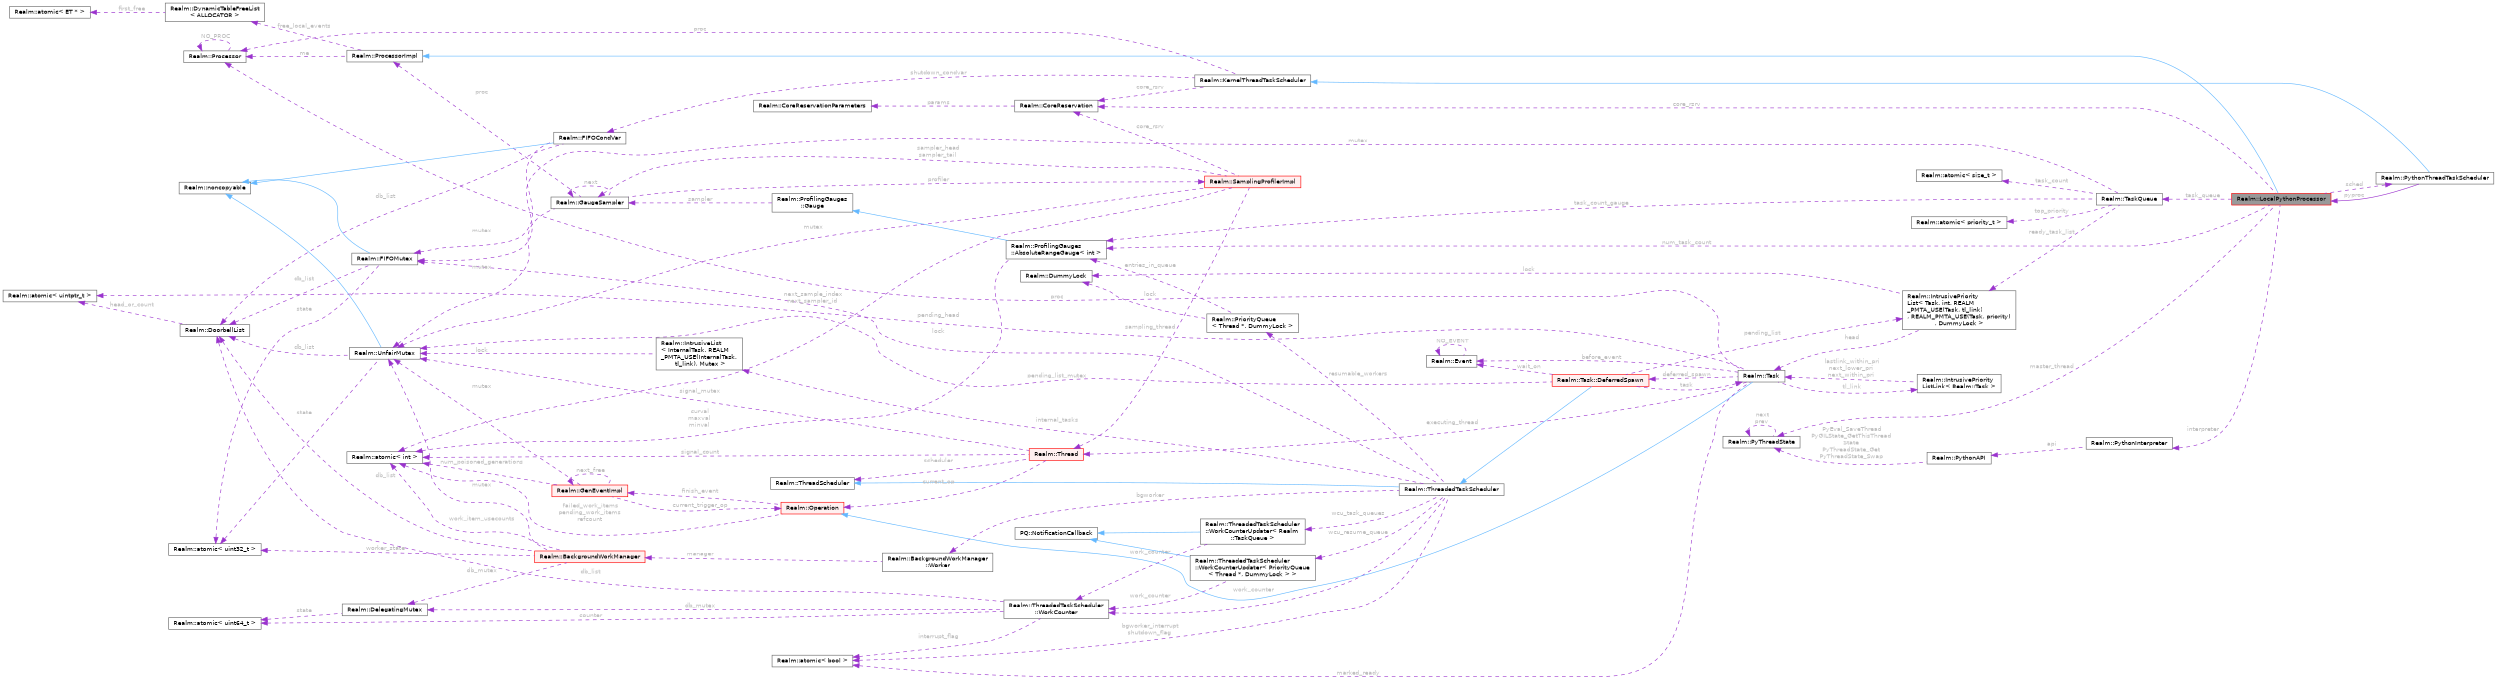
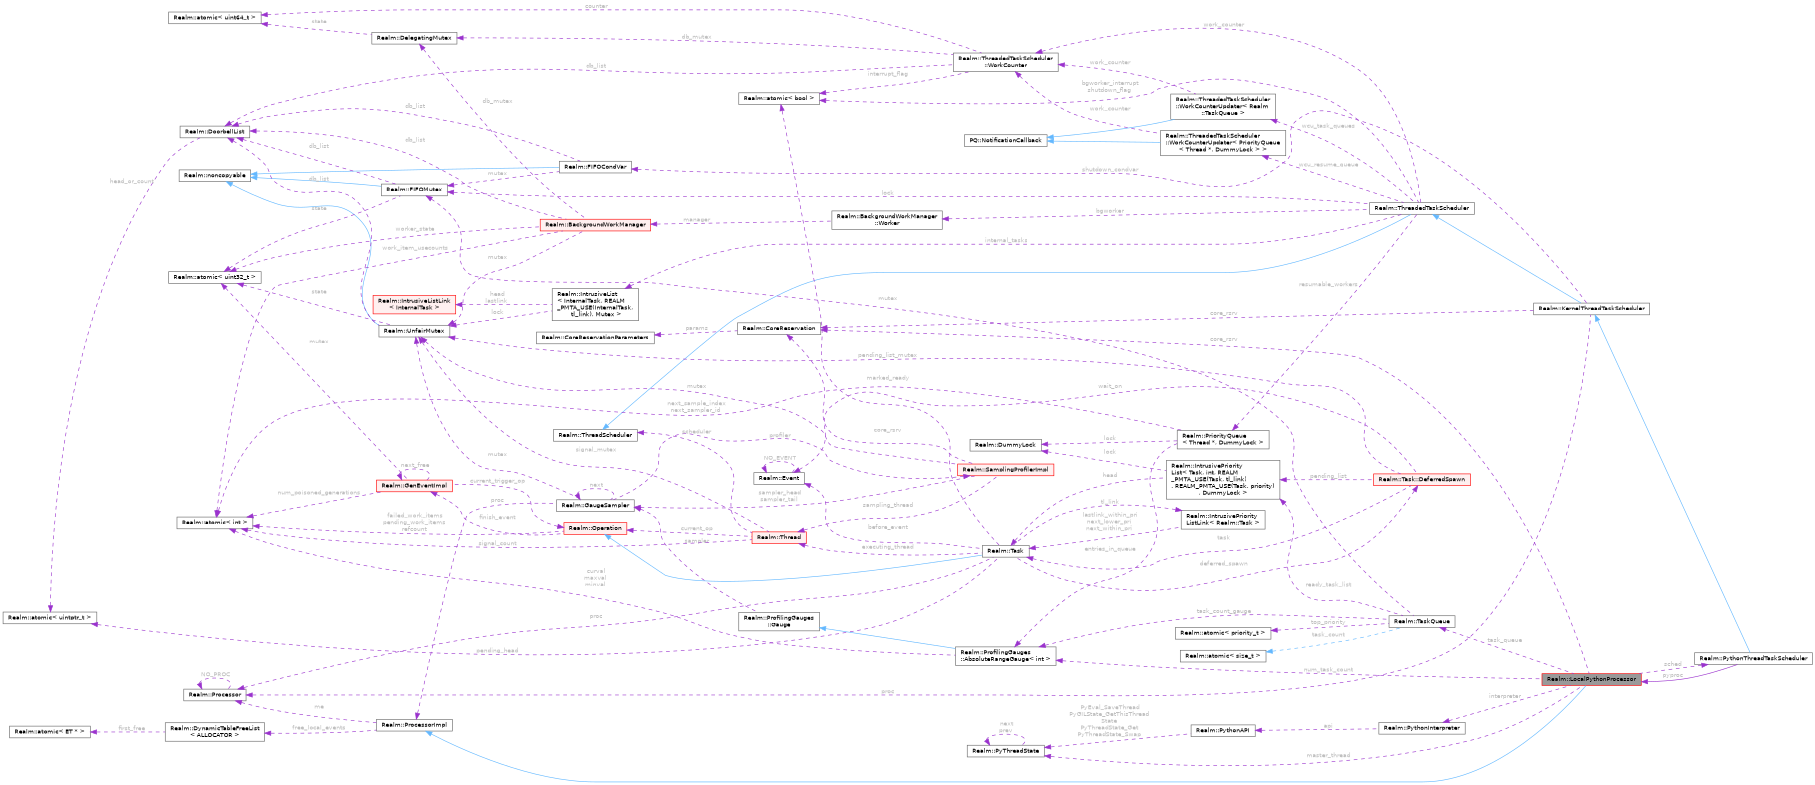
edge "Realm::TaskQueue" -> "Realm::atomic< size_t >": color darkorchid3 -> steelblue1
node "Realm::IntrusiveListLink < InternalTask >": added
edge "Realm::SamplingProfilerImpl" -> "Realm::atomic< int >": now "Realm::PriorityQueue < Thread *, DummyLock >" -> "Realm::atomic< int >"
edge "Realm::GenEventImpl" -> "Realm::UnfairMutex": now "Realm::GenEventImpl" -> "Realm::atomic< uint32_t >"
edge "Realm::Task::DeferredSpawn" -> "Realm::ThreadedTaskScheduler": now "Realm::KernelThreadTaskScheduler" -> "Realm::ThreadedTaskScheduler"
